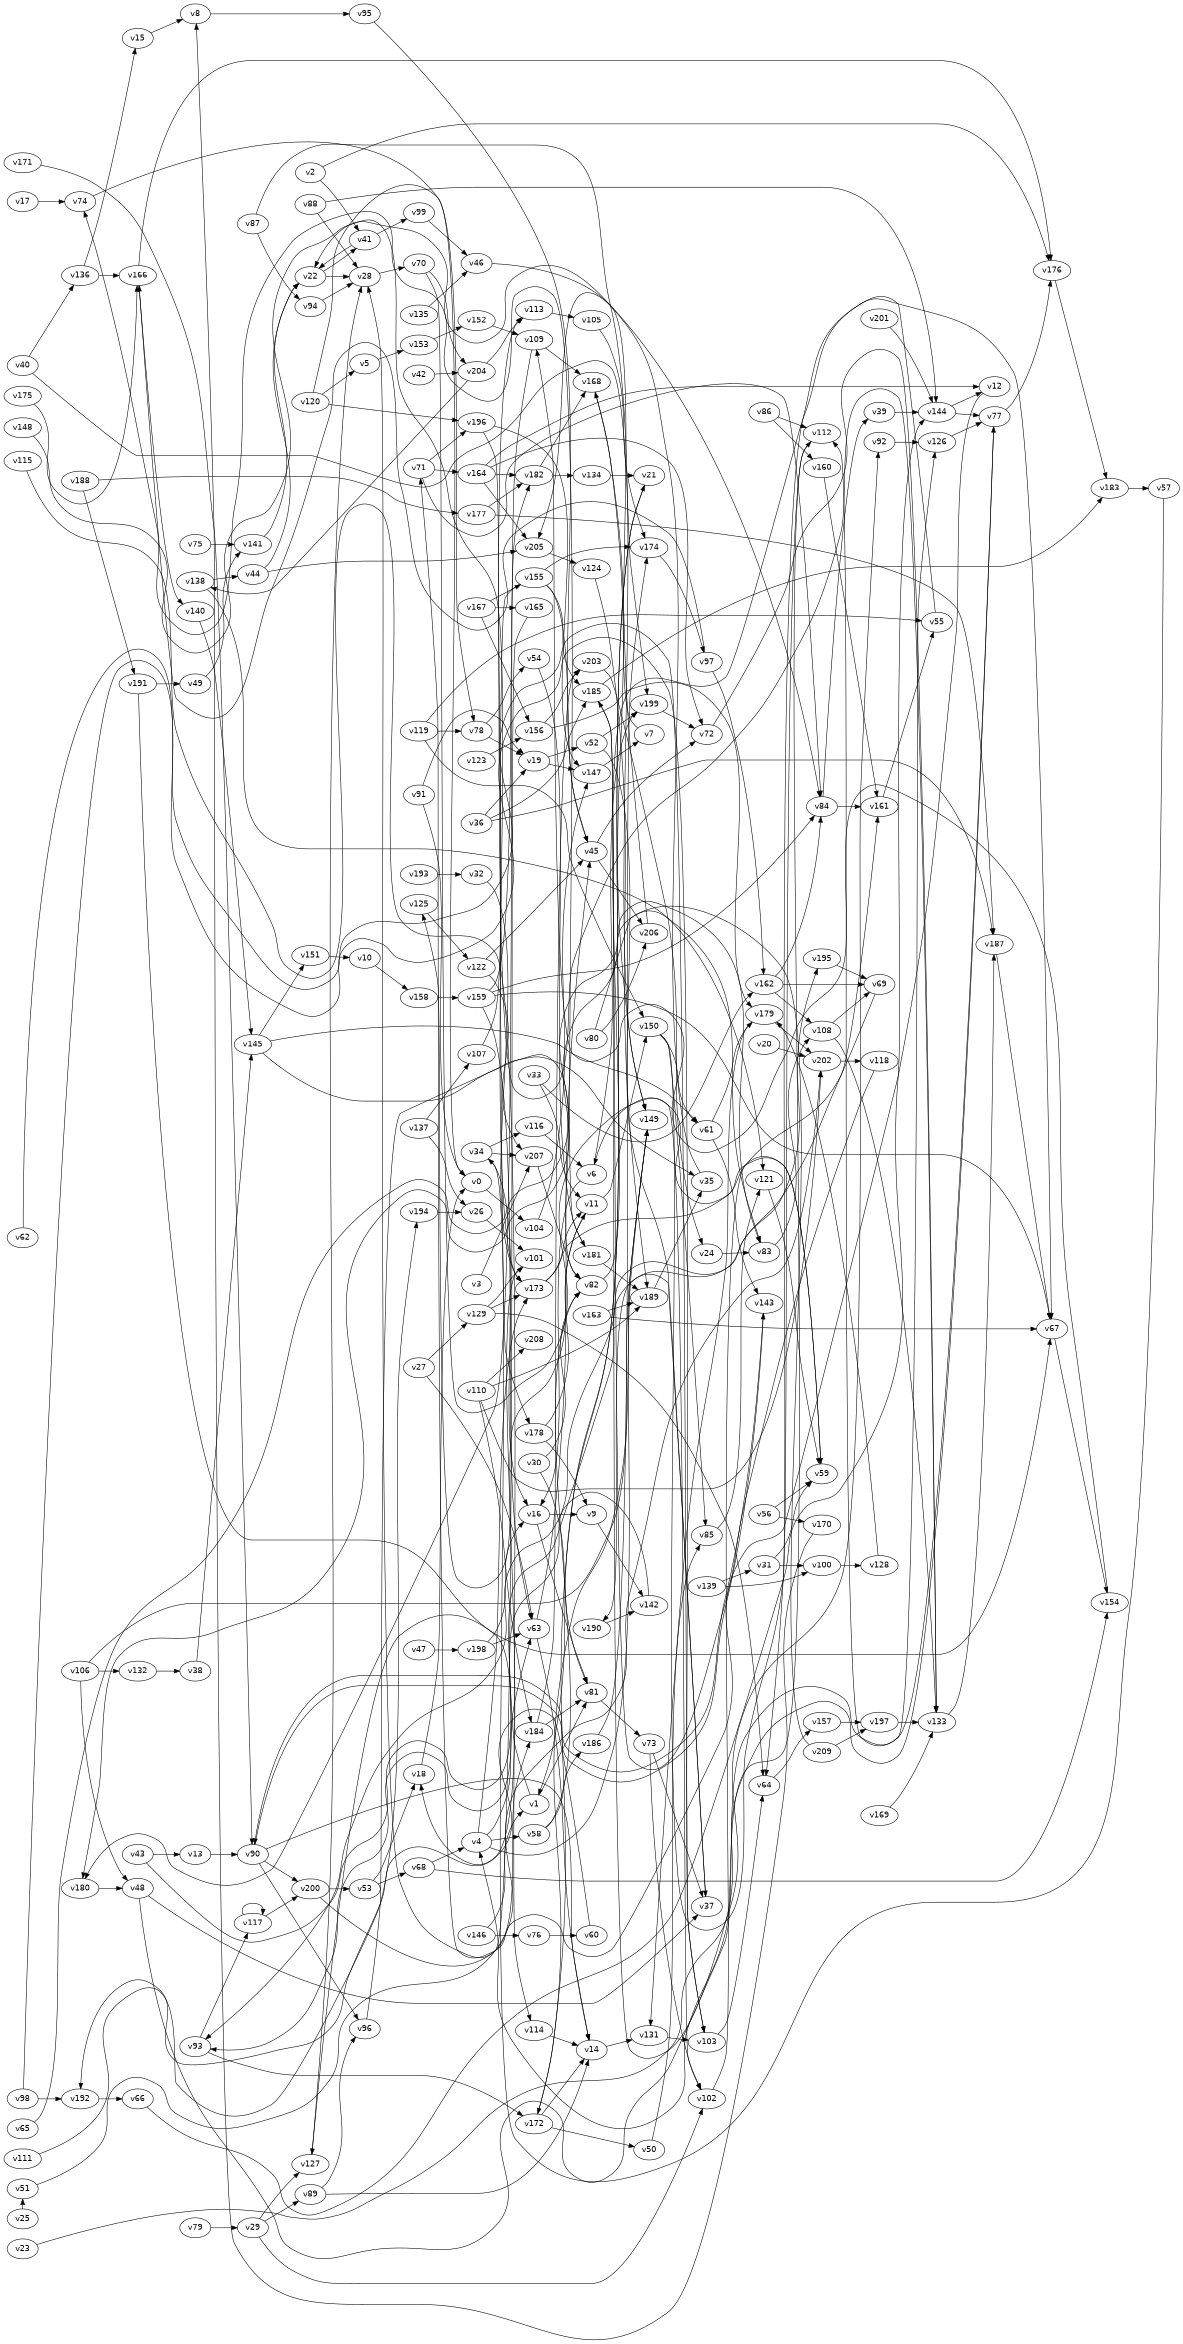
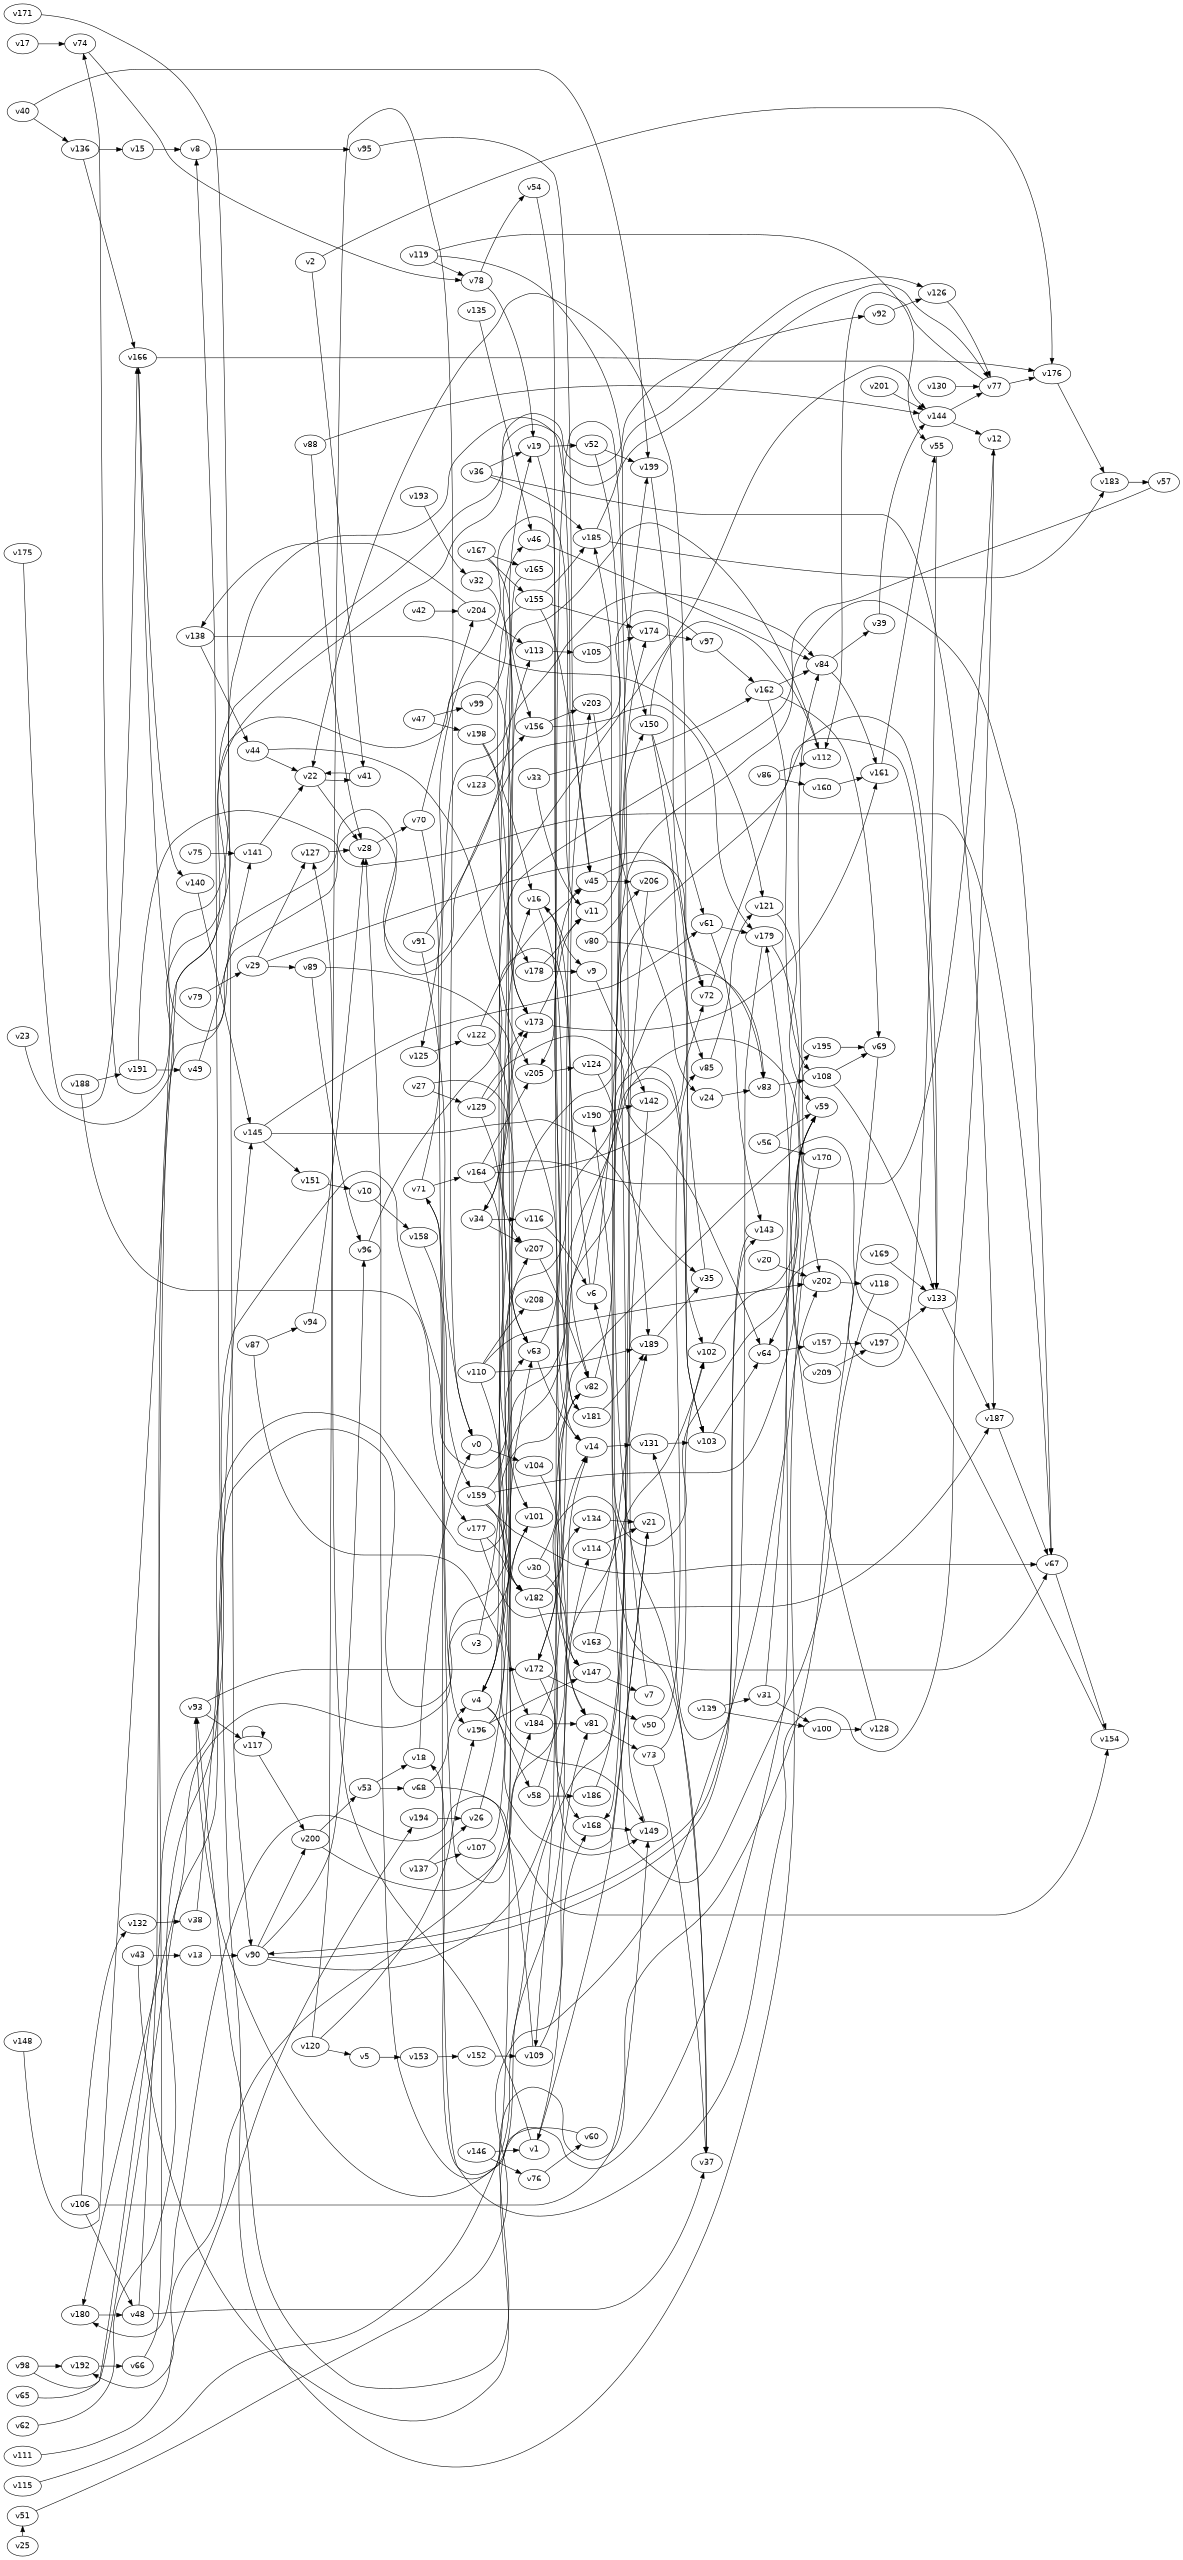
edge "v41" -> "v99": now "v47" -> "v99"
node "v130": added
edge "v114" -> "v14": now "v114" -> "v21"
